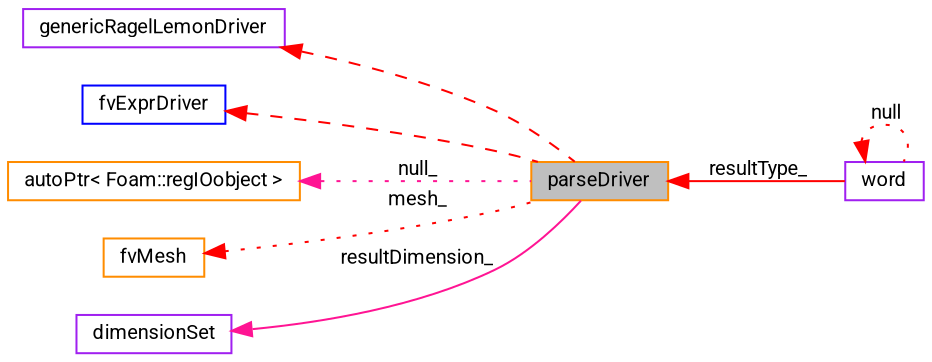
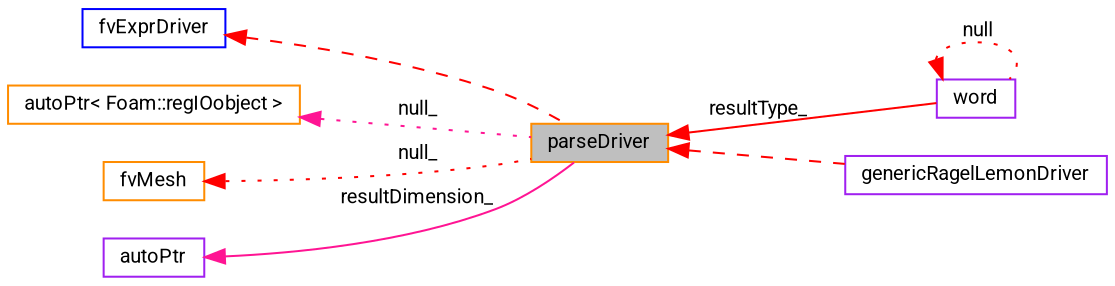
edge "parseDriver" -> "genericRagelLemonDriver": reversed
edge "parseDriver" -> "fvMesh": label " mesh_" -> " null_"
node "dimensionSet": label "dimensionSet" -> "autoPtr"
